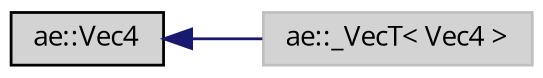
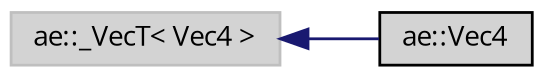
edge "ae::_VecT< Vec4 >" -> "ae::Vec4": reversed
